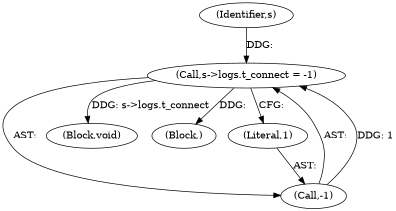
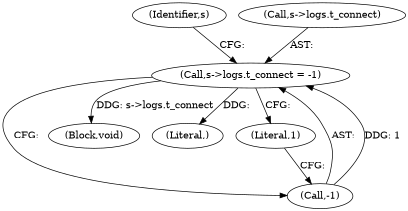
node "(Call,s->logs.t_connect)": added
edge "(Identifier,s)" -> "(Call,s->logs.t_connect = -1)": label "DDG: " -> "CFG: "
edge "(Call,s->logs.t_connect = -1)" -> "(Call,-1)": label "AST: " -> "CFG: "
node "(Block,)": label "(Block,)" -> "(Literal,)"
edge "(Literal,1)" -> "(Call,-1)": label "AST: " -> "CFG: "
